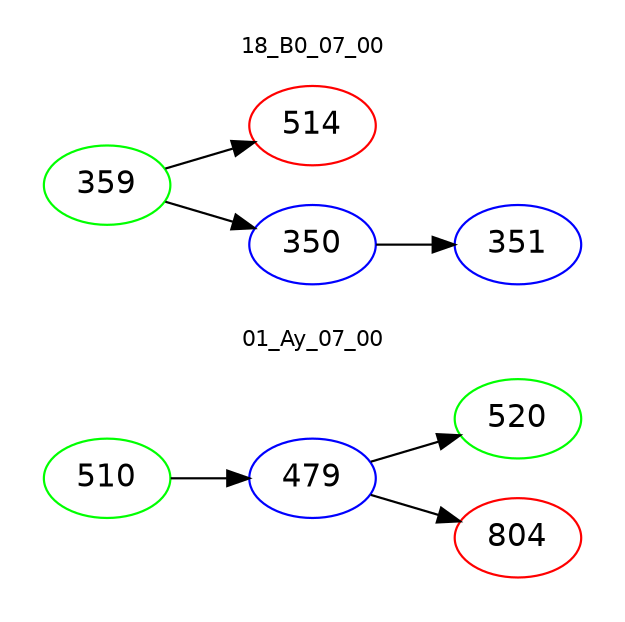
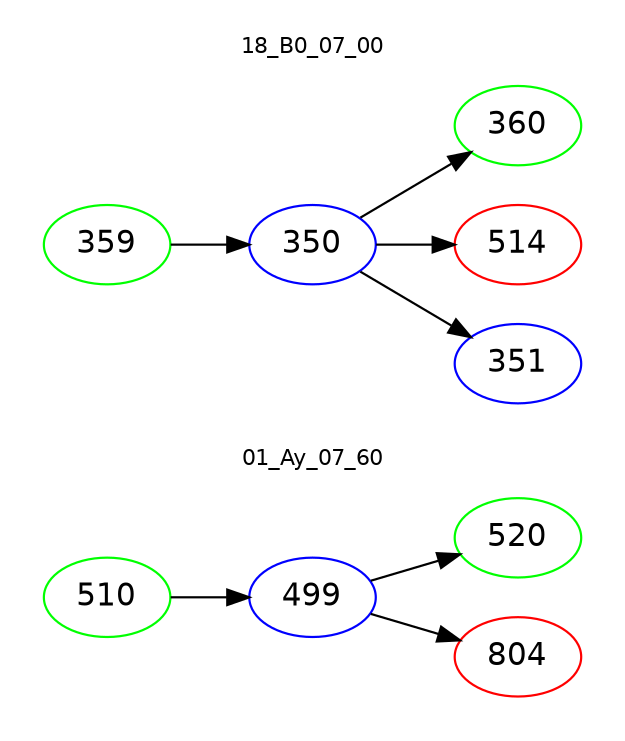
node "360": added
edge "359" -> "514": now "350" -> "514"
cluster "01_Ay_07_00": label "01_Ay_07_00" -> "01_Ay_07_60"
node "479": label "479" -> "499"
